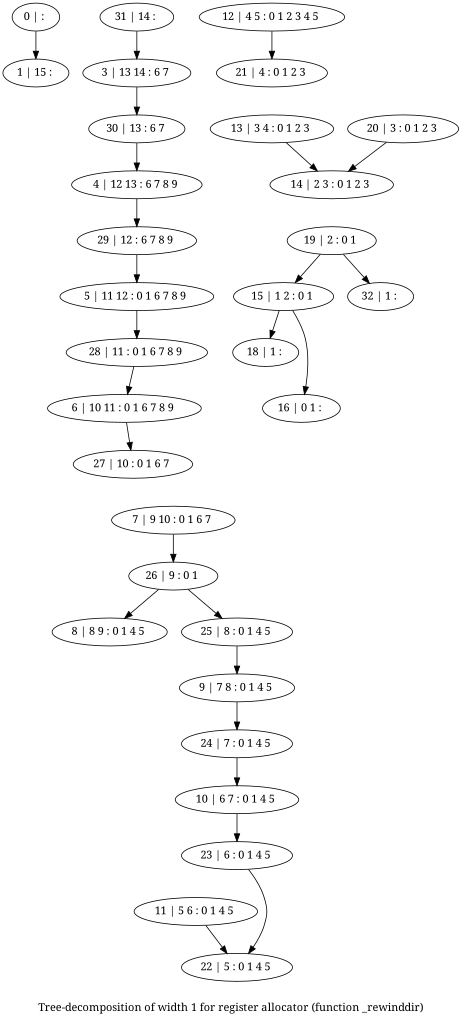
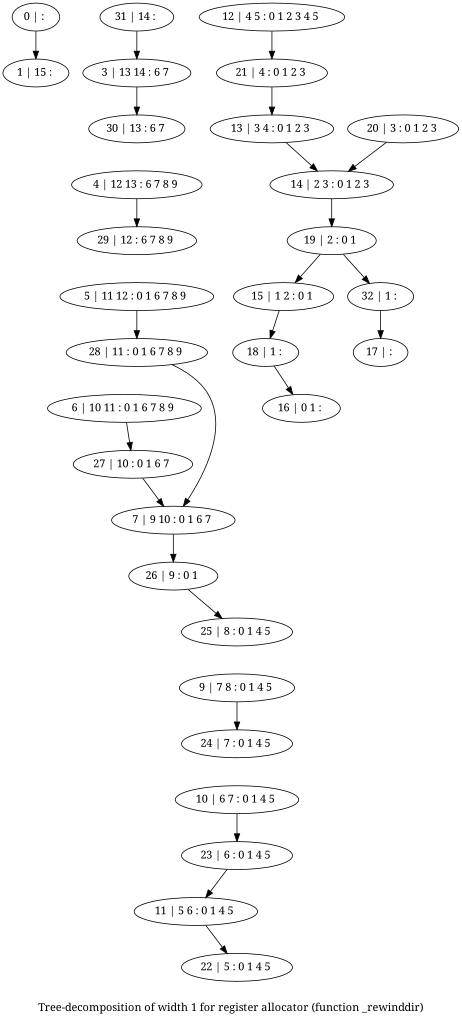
edge "21 | 4 : 0 1 2 3" -> "13 | 3 4 : 0 1 2 3": added
edge "30 | 13 : 6 7" -> "4 | 12 13 : 6 7 8 9": removed
edge "14 | 2 3 : 0 1 2 3" -> "19 | 2 : 0 1": added
edge "29 | 12 : 6 7 8 9" -> "5 | 11 12 : 0 1 6 7 8 9": removed
edge "15 | 1 2 : 0 1" -> "16 | 0 1 :": now "18 | 1 :" -> "16 | 0 1 :"
node "17 | :": added
edge "28 | 11 : 0 1 6 7 8 9" -> "6 | 10 11 : 0 1 6 7 8 9": now "28 | 11 : 0 1 6 7 8 9" -> "7 | 9 10 : 0 1 6 7"
edge "27 | 10 : 0 1 6 7" -> "7 | 9 10 : 0 1 6 7": added
node "8 | 8 9 : 0 1 4 5": removed
edge "25 | 8 : 0 1 4 5" -> "9 | 7 8 : 0 1 4 5": removed
edge "24 | 7 : 0 1 4 5" -> "10 | 6 7 : 0 1 4 5": removed
edge "23 | 6 : 0 1 4 5" -> "22 | 5 : 0 1 4 5": now "23 | 6 : 0 1 4 5" -> "11 | 5 6 : 0 1 4 5"
